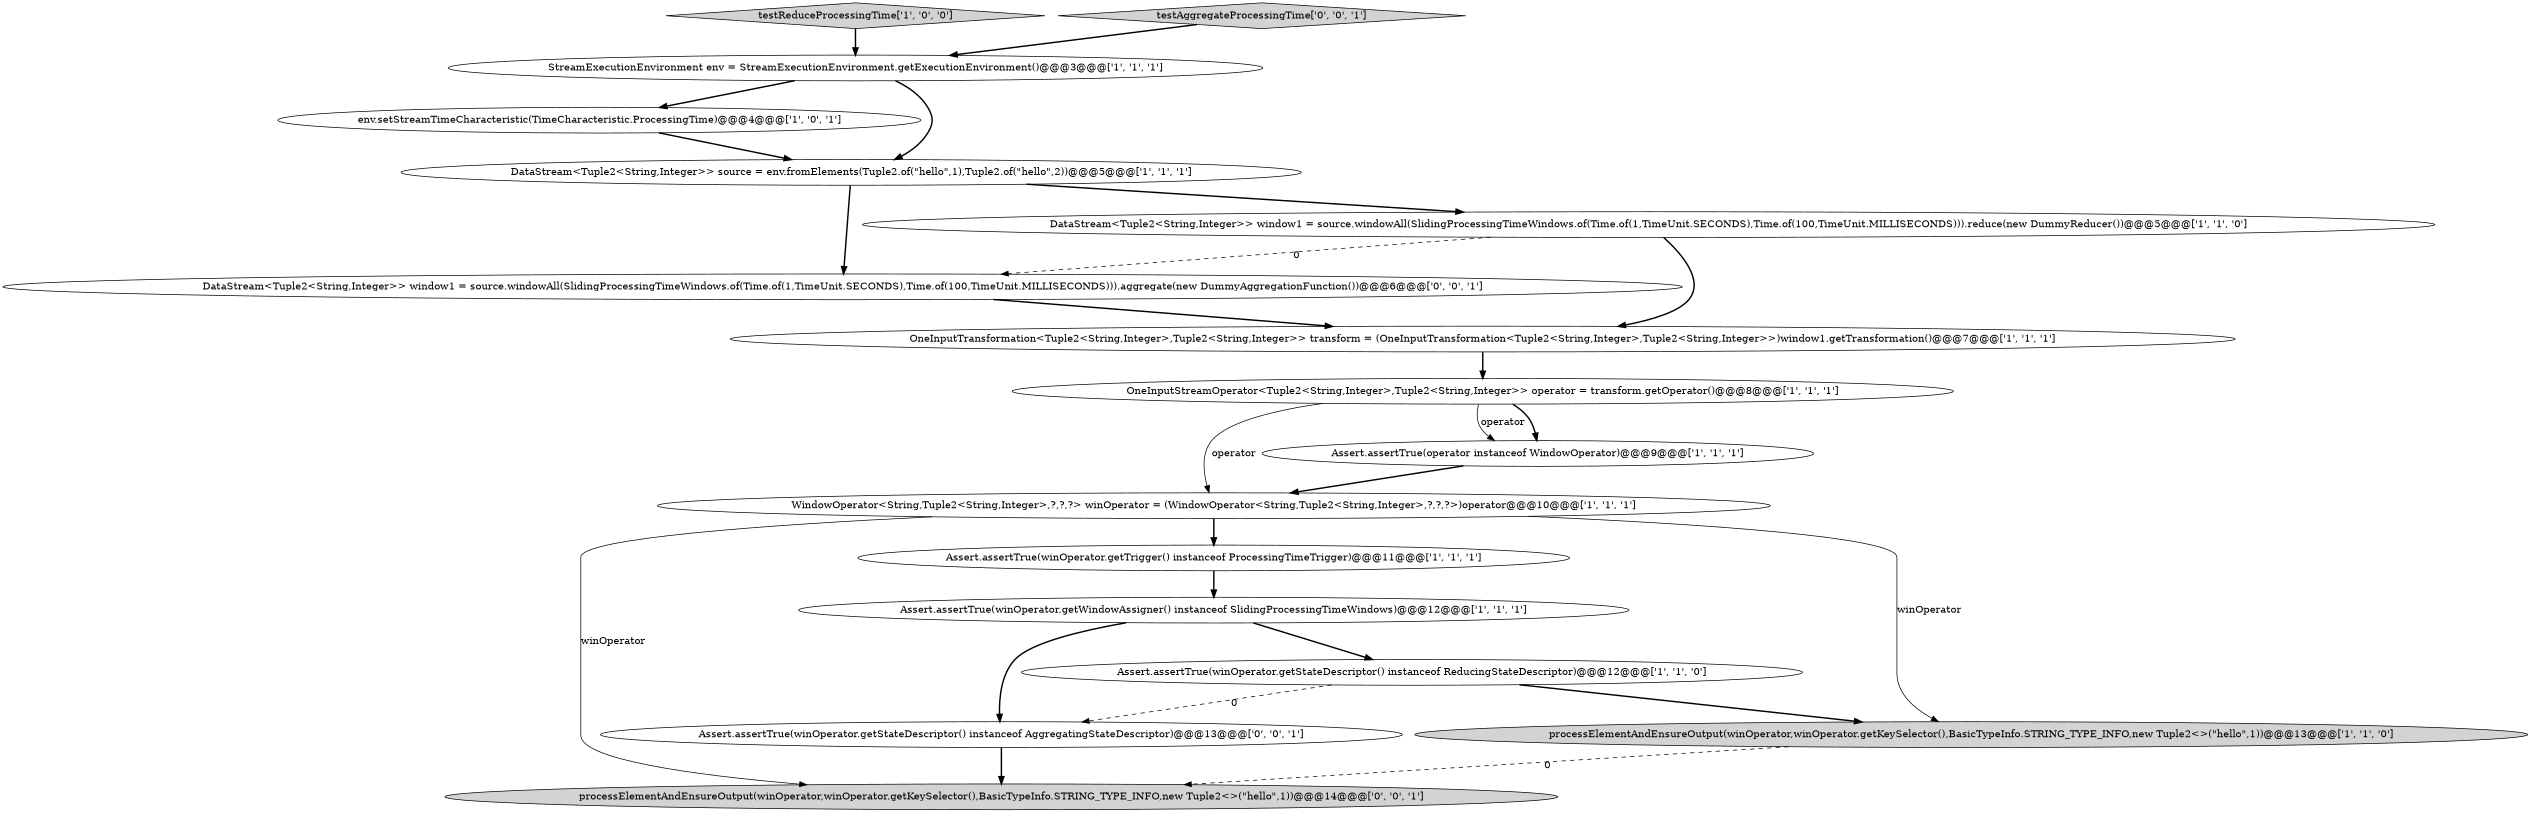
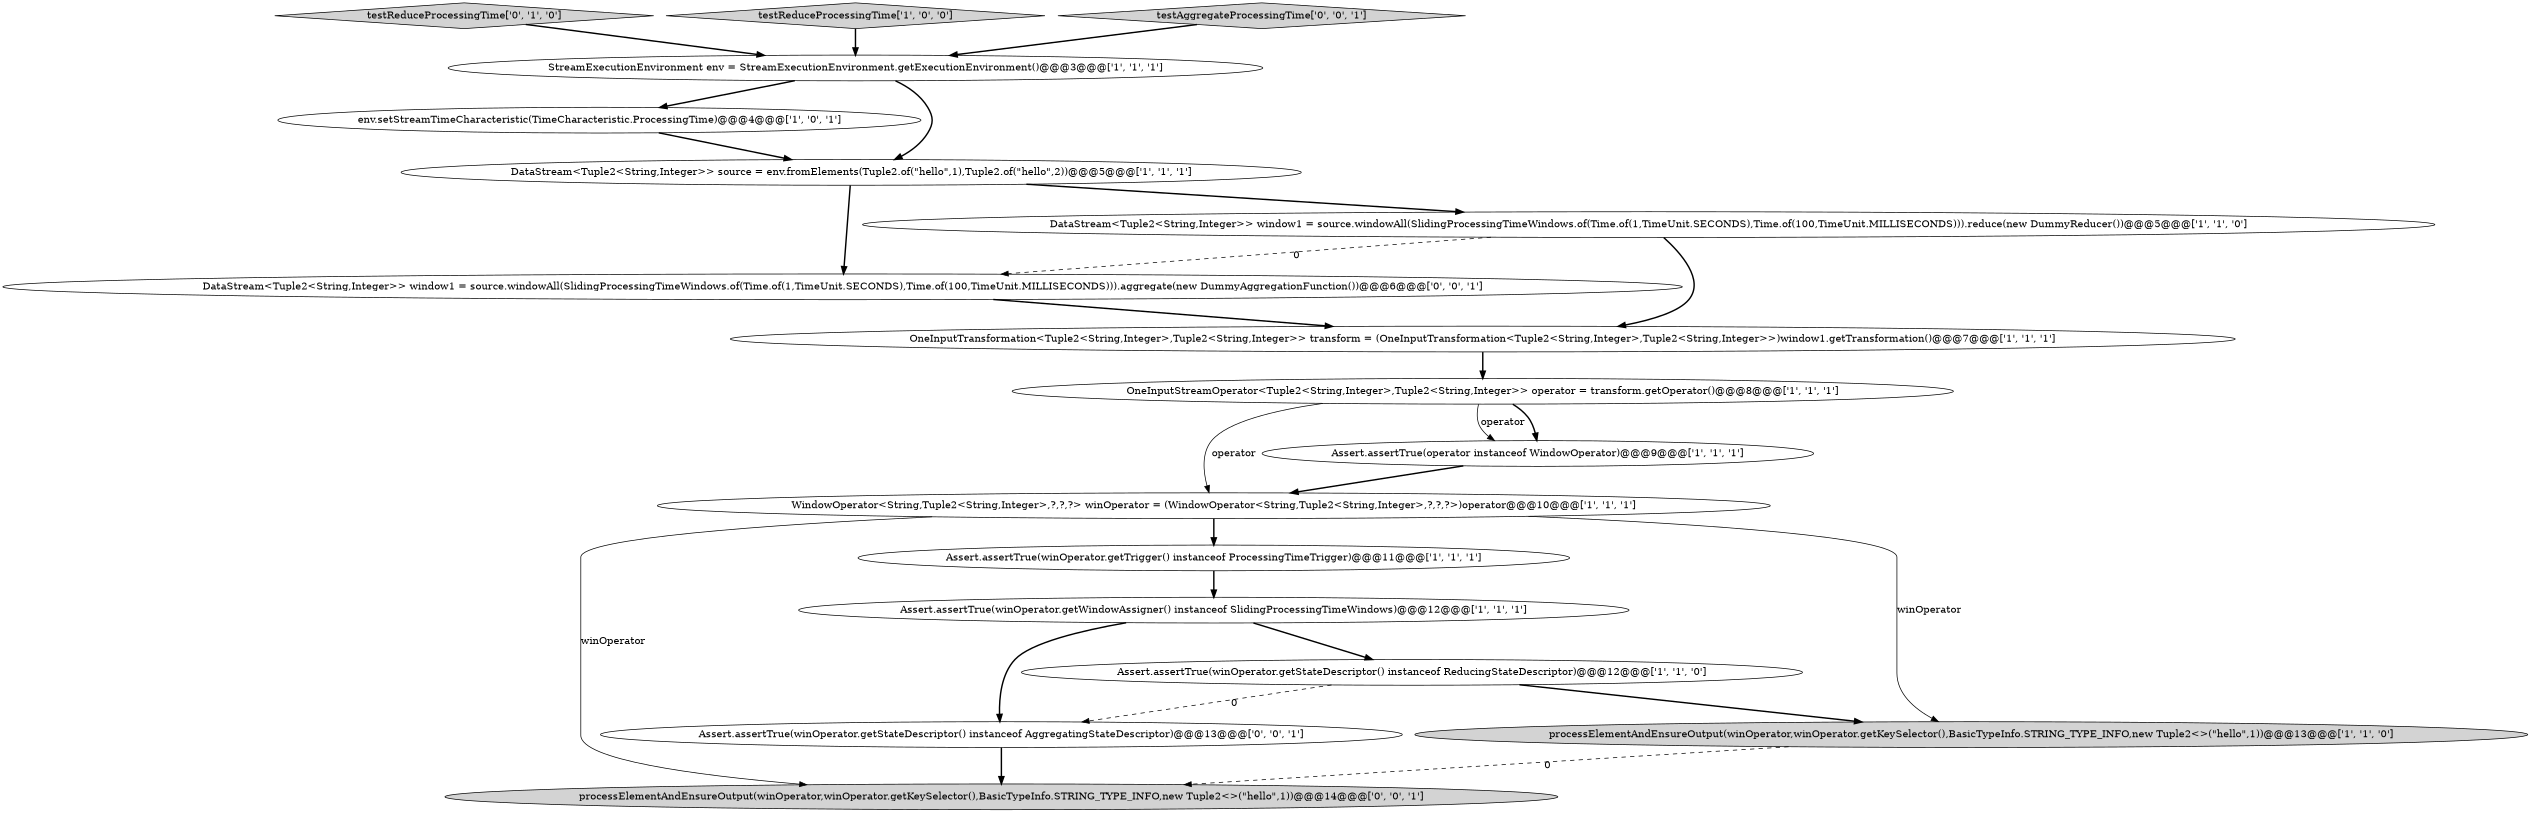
node "testReduceProcessingTime['0', '1', '0']": added
